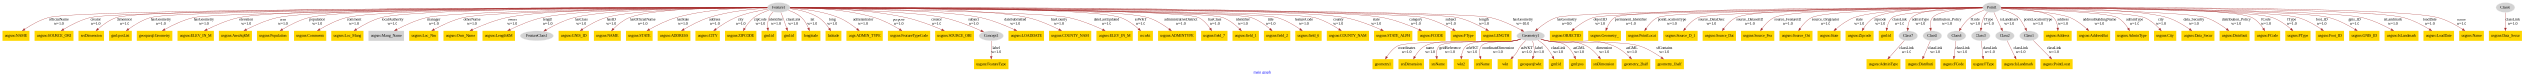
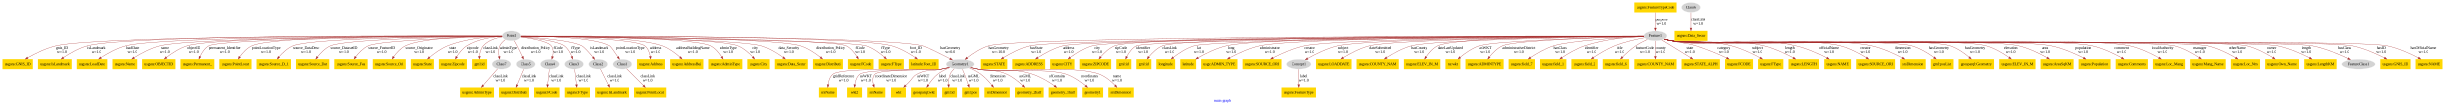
edge "Feature1" -> "usgsns:FeatureTypeCode": reversed
node "usgsns:Mang_Name": fillcolor lightgray -> gold
node "usgsns:Geometry_": label "usgsns:Geometry_" -> "usgsns:Permanent_"
node "usgsns:Foot_ID": label "usgsns:Foot_ID" -> "latitude:Foot_ID"
